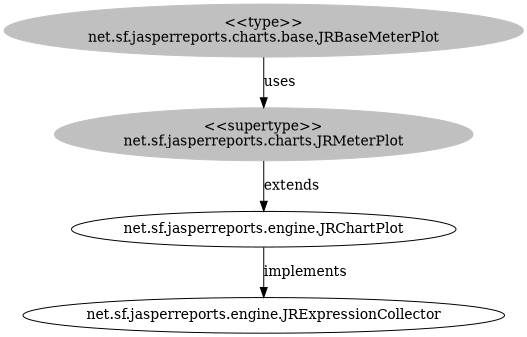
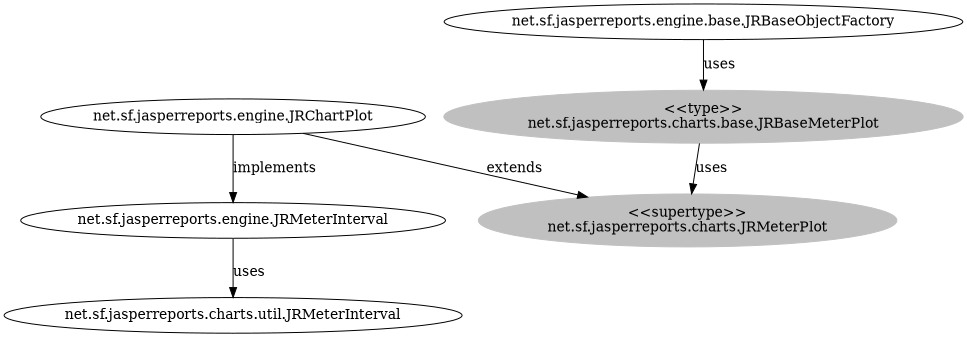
node "net.sf.jasperreports.engine.base.JRBaseObjectFactory": added
edge "<<supertype>> net.sf.jasperreports.charts.JRMeterPlot" -> "net.sf.jasperreports.engine.JRChartPlot": reversed
node "net.sf.jasperreports.charts.util.JRMeterInterval": added
node "net.sf.jasperreports.engine.JRExpressionCollector": label "net.sf.jasperreports.engine.JRExpressionCollector" -> "net.sf.jasperreports.engine.JRMeterInterval"
